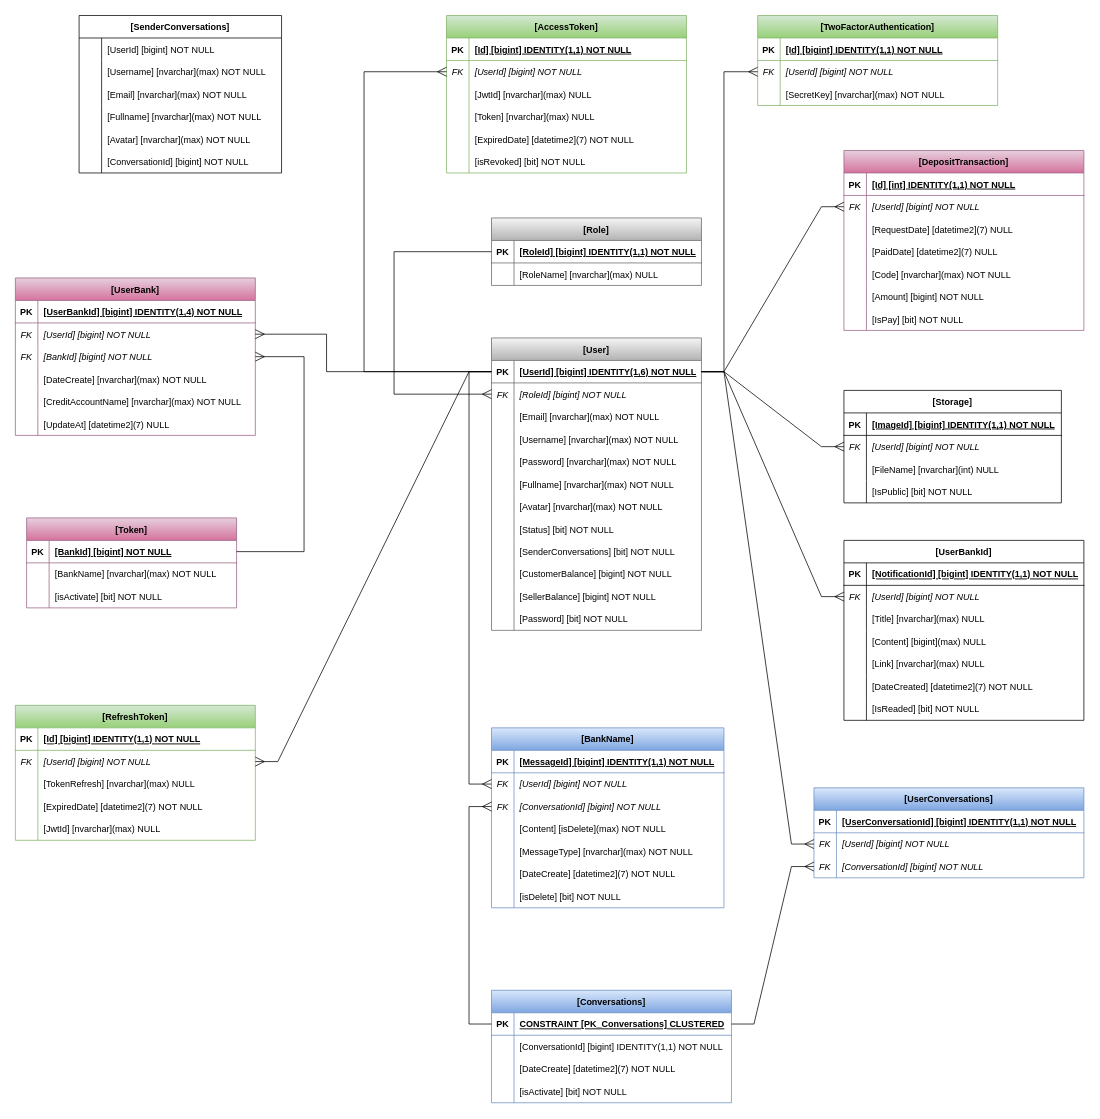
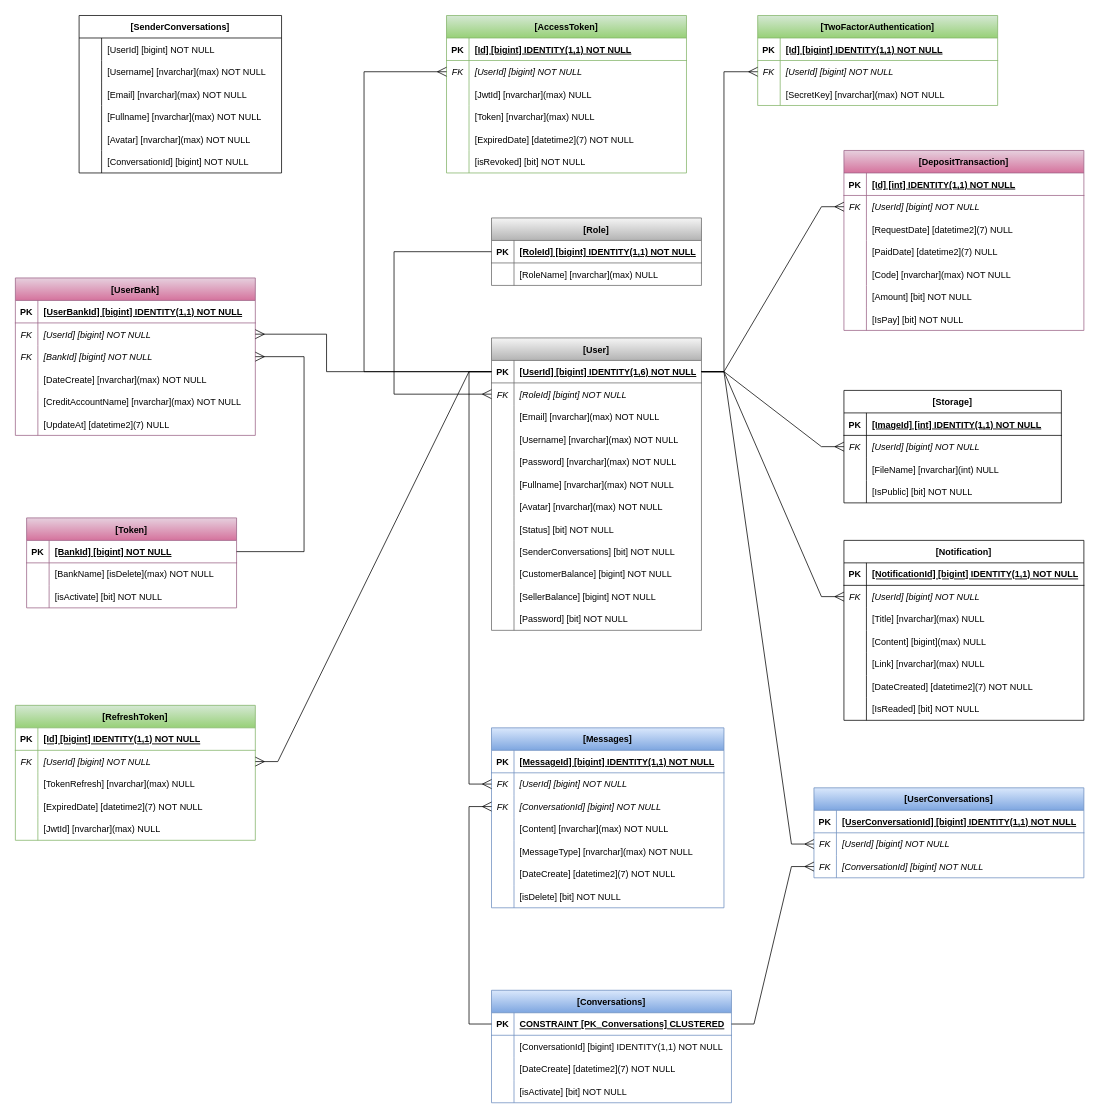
node "[Amount] [bigint] NOT NULL": label "[Amount] [bigint] NOT NULL" -> "[Amount] [bit] NOT NULL"
node "[UserBankId] [bigint] IDENTITY(1,4) NOT NULL": label "[UserBankId] [bigint] IDENTITY(1,4) NOT NULL" -> "[UserBankId] [bigint] IDENTITY(1,1) NOT NULL"
node "[ImageId] [bigint] IDENTITY(1,1) NOT NULL": label "[ImageId] [bigint] IDENTITY(1,1) NOT NULL" -> "[ImageId] [int] IDENTITY(1,1) NOT NULL"
node "[UserBankId]": label "[UserBankId]" -> "[Notification]"
node "[BankName] [nvarchar](max) NOT NULL": label "[BankName] [nvarchar](max) NOT NULL" -> "[BankName] [isDelete](max) NOT NULL"
node "[BankName]": label "[BankName]" -> "[Messages]"
node "[Content] [isDelete](max) NOT NULL": label "[Content] [isDelete](max) NOT NULL" -> "[Content] [nvarchar](max) NOT NULL"
